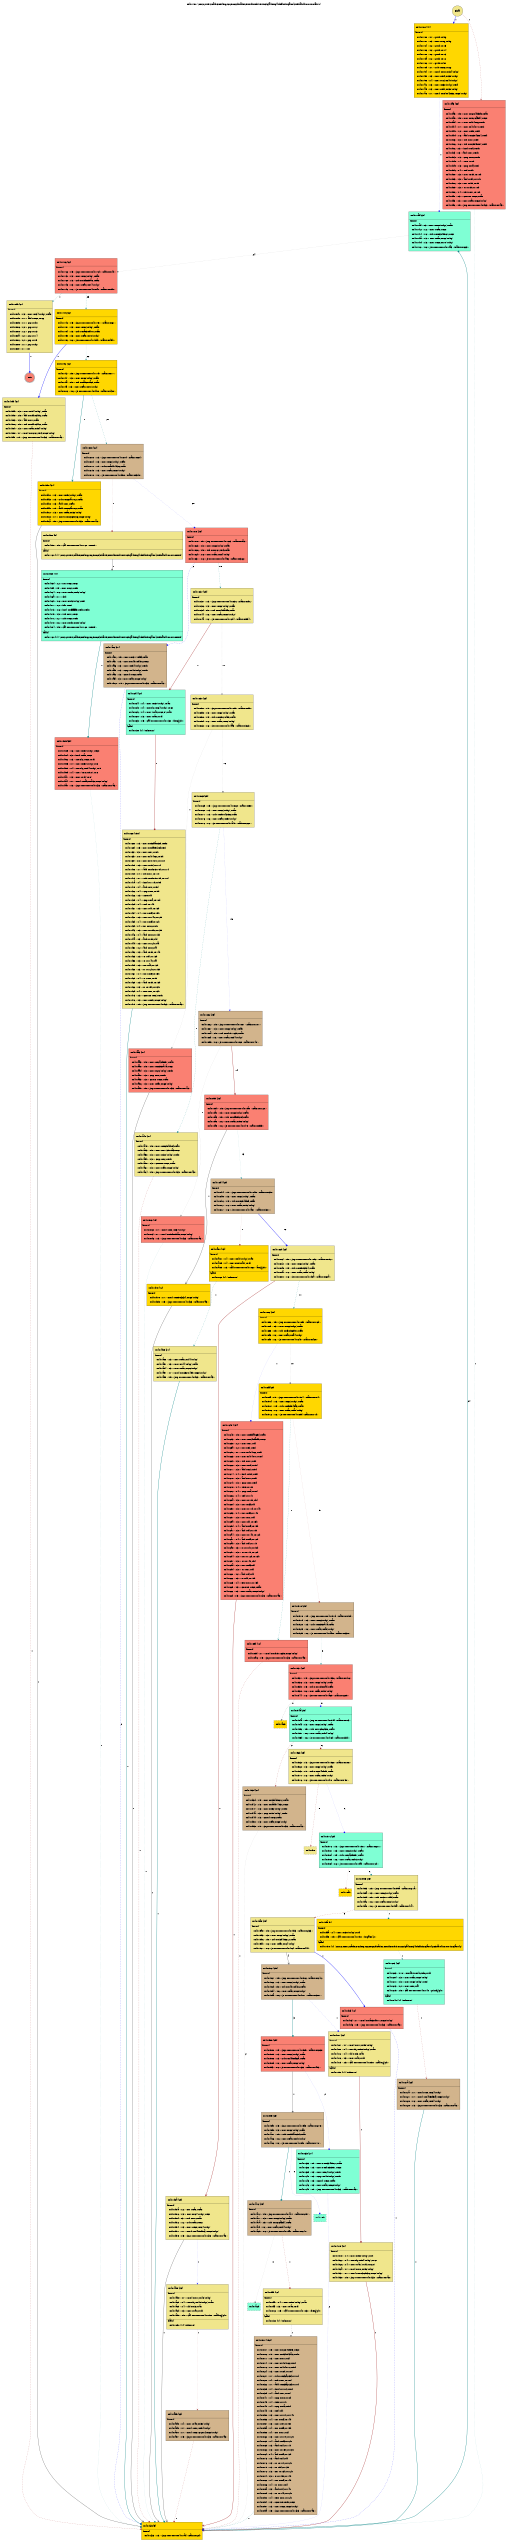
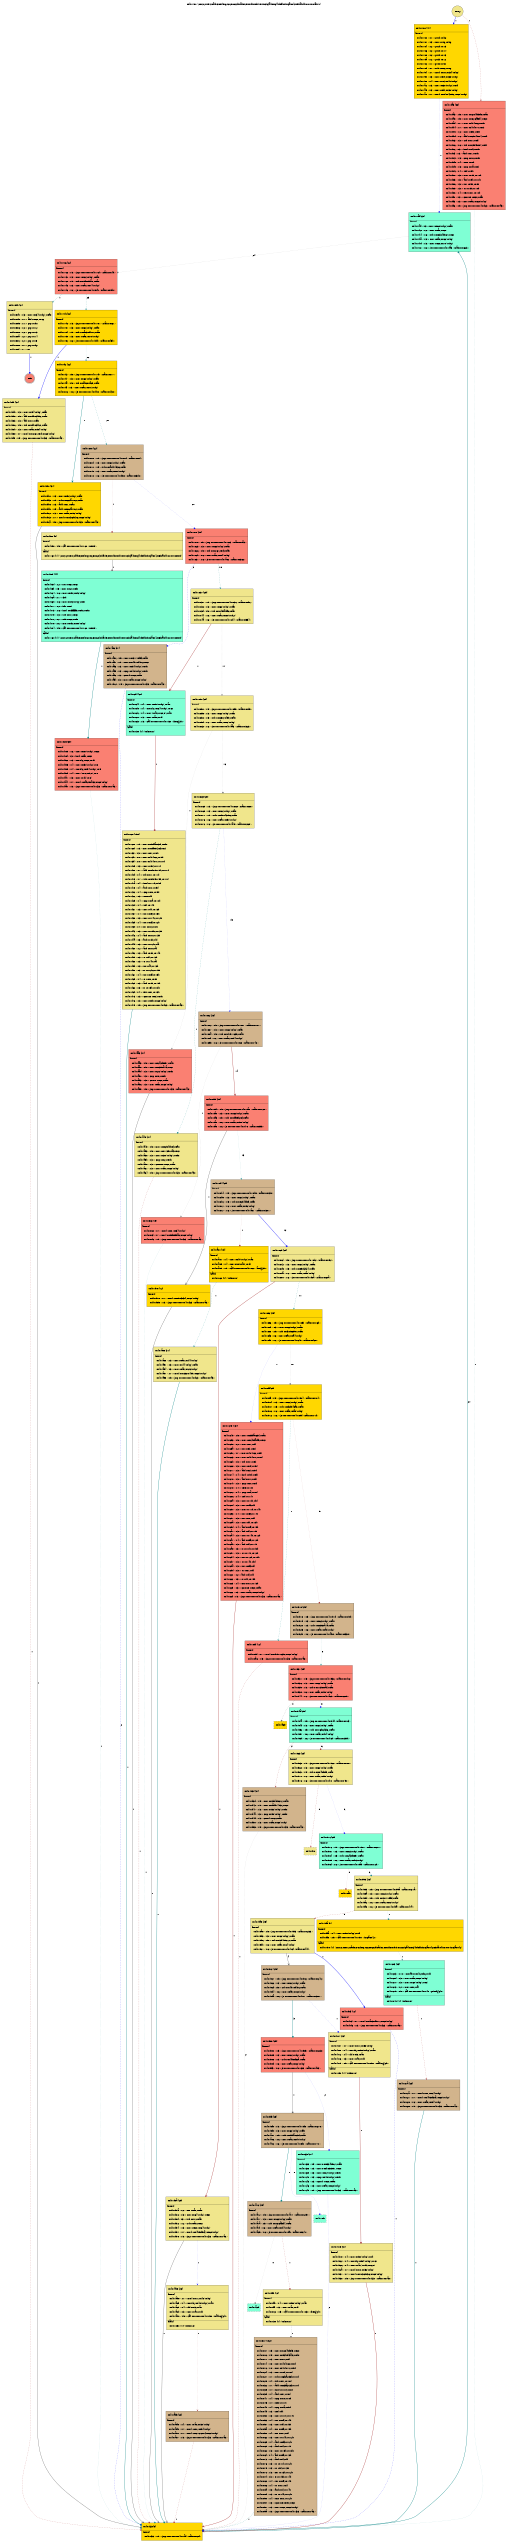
node "Final": label "Final" -> "Entry"
